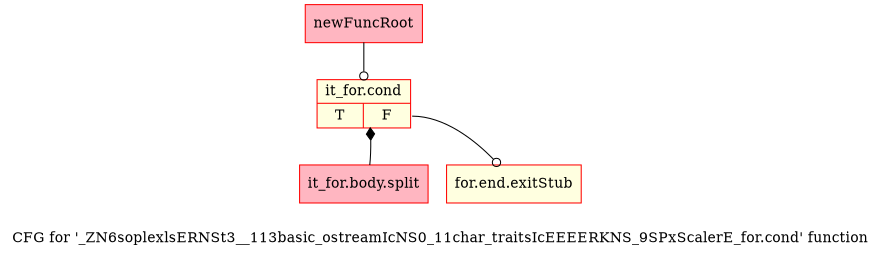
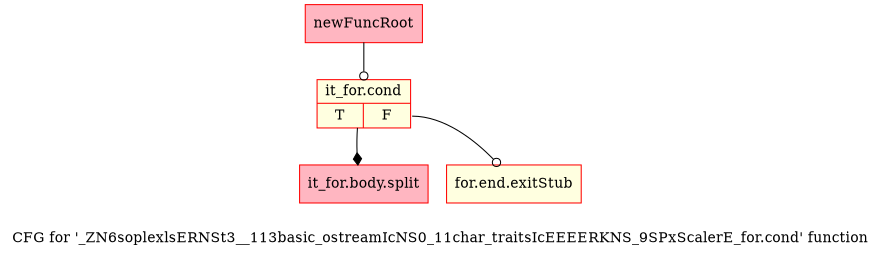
edge "it_for.body.split" -> "it_for.cond": reversed
